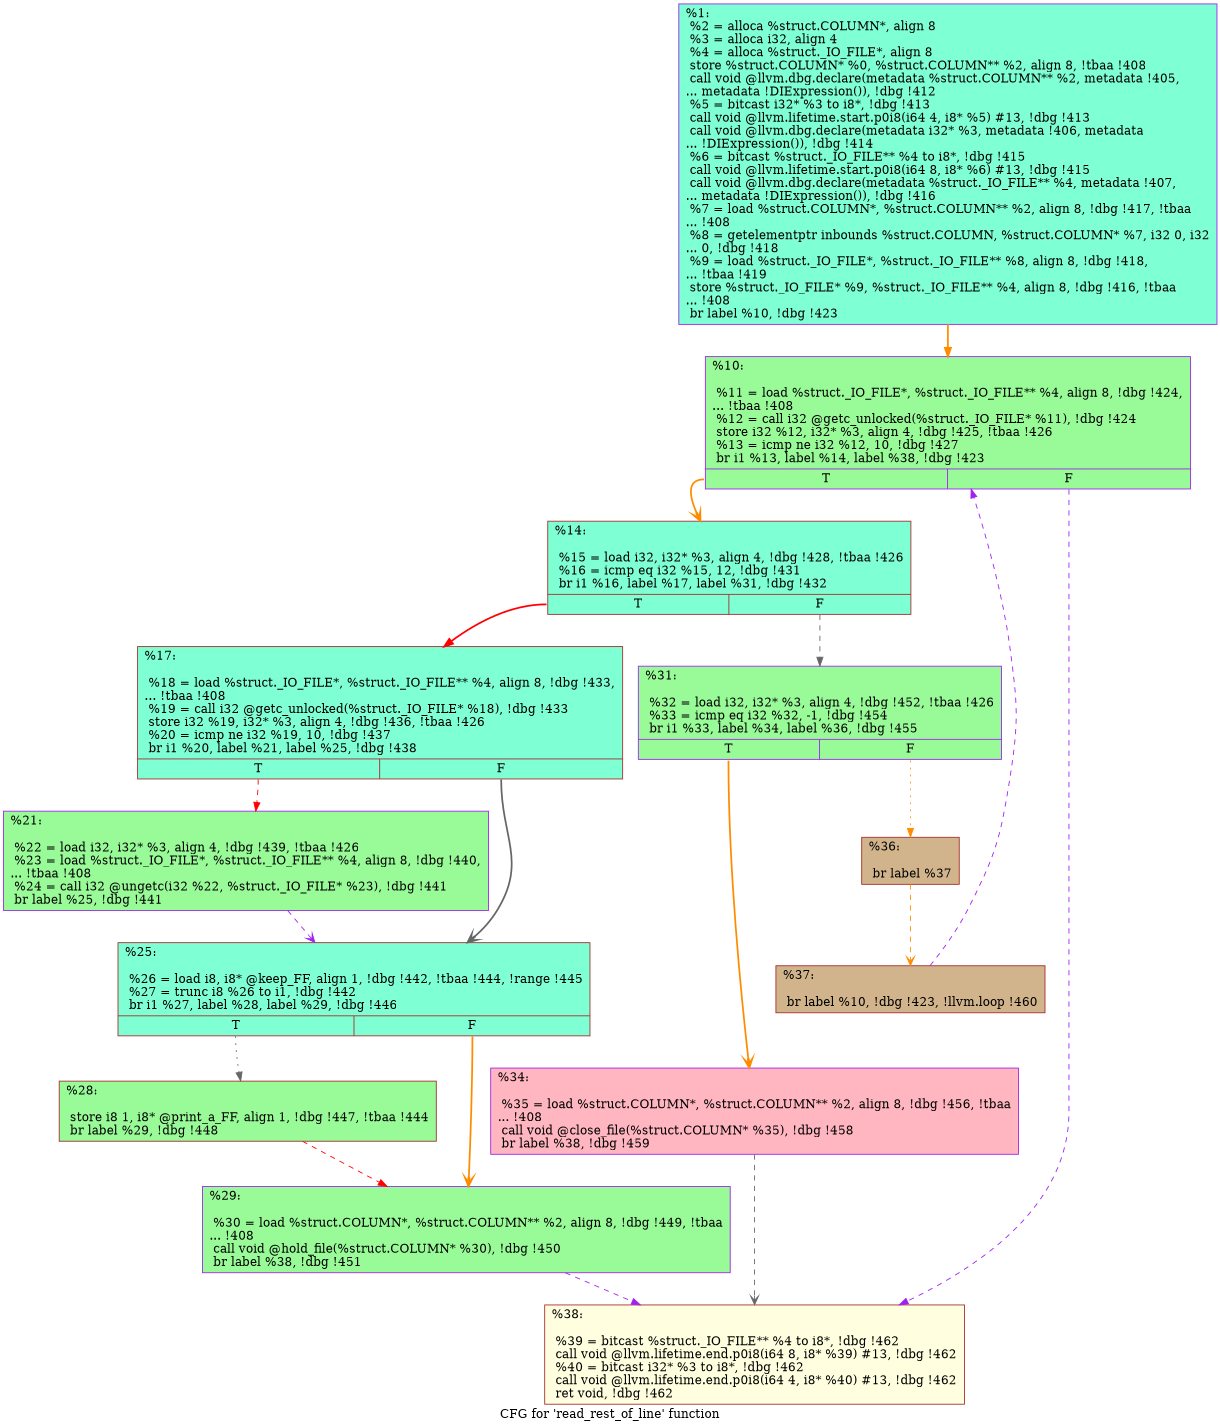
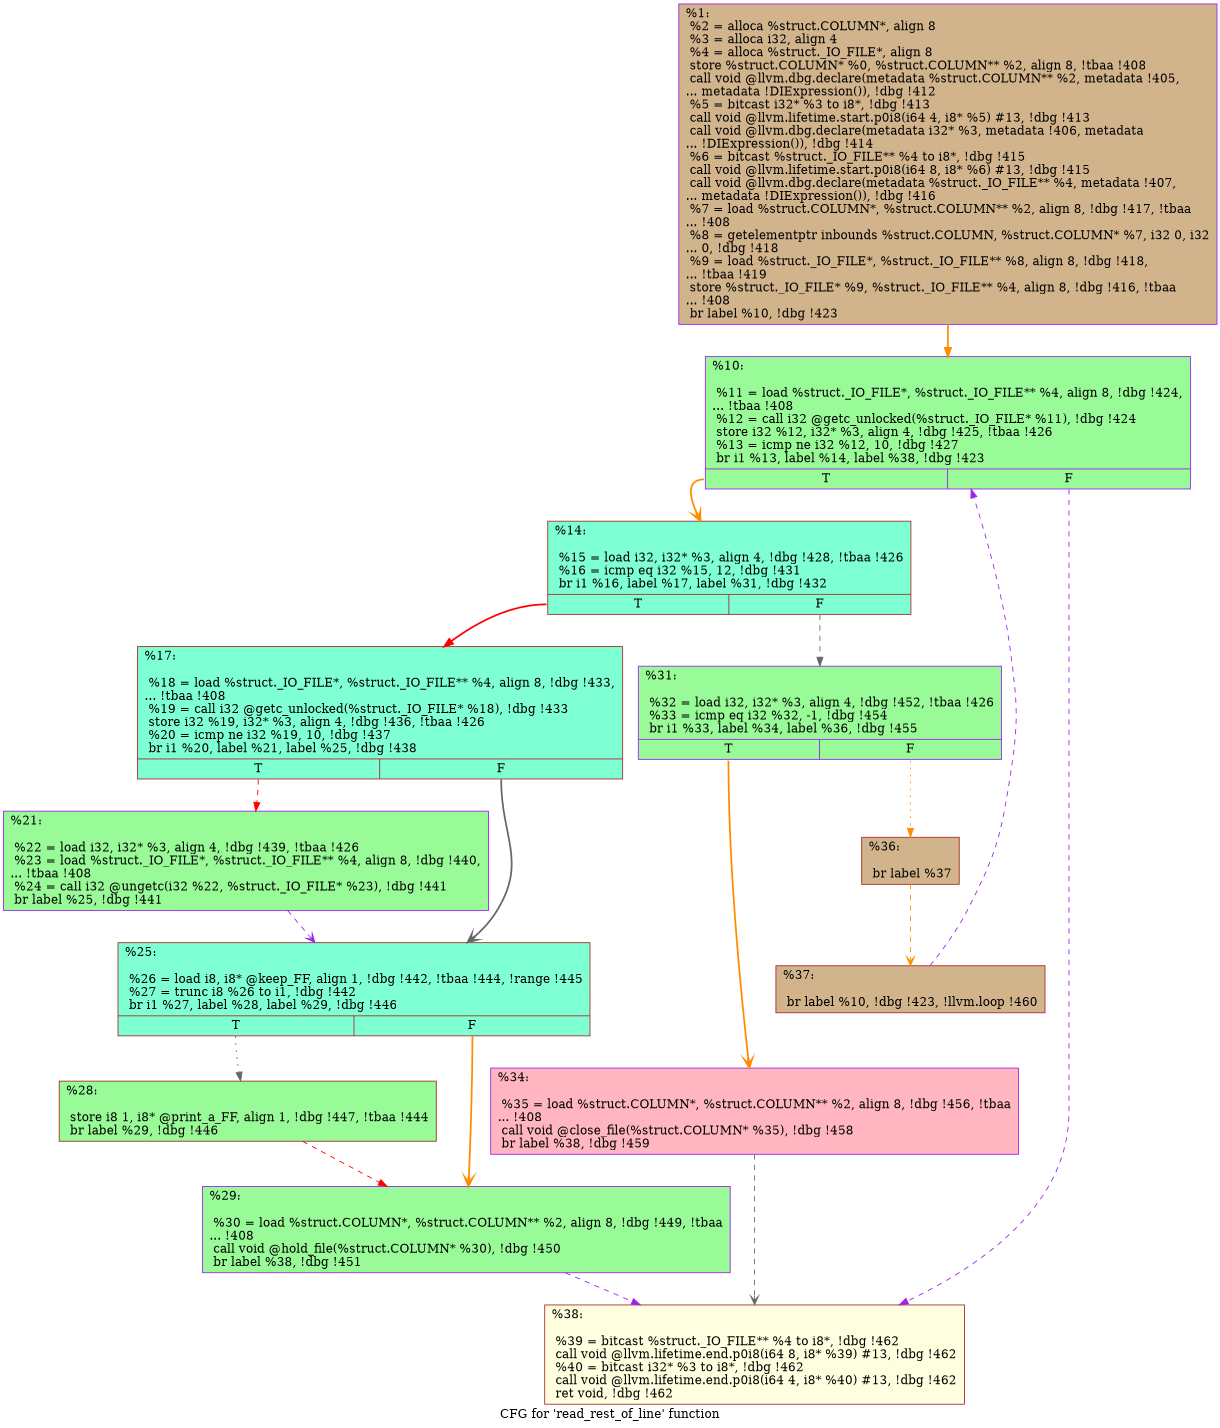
node "%1:": fillcolor aquamarine -> tan
node "%28:": text "br label %29, !dbg !448" -> "br label %29, !dbg !446"
